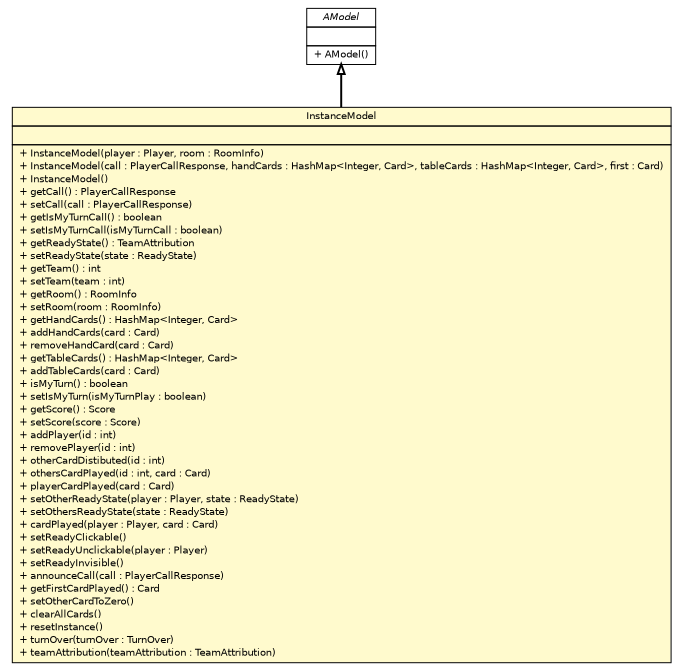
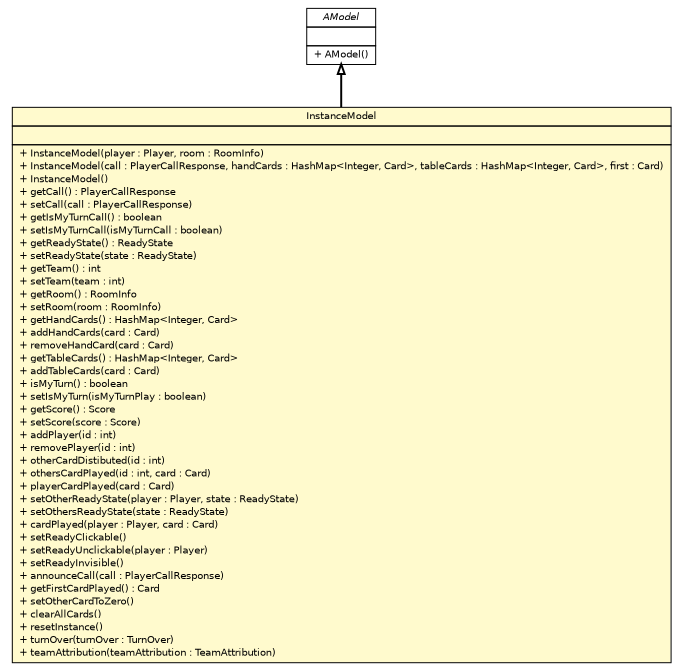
node "InstanceModel": text "+ getReadyState() : TeamAttribution" -> "+ getReadyState() : ReadyState"
